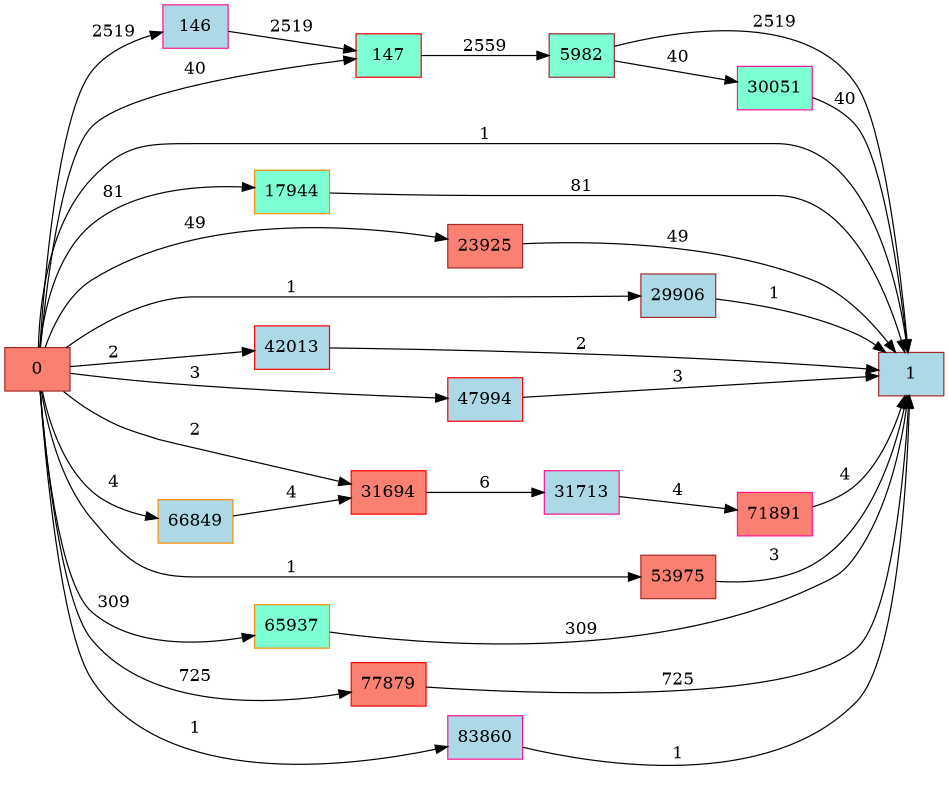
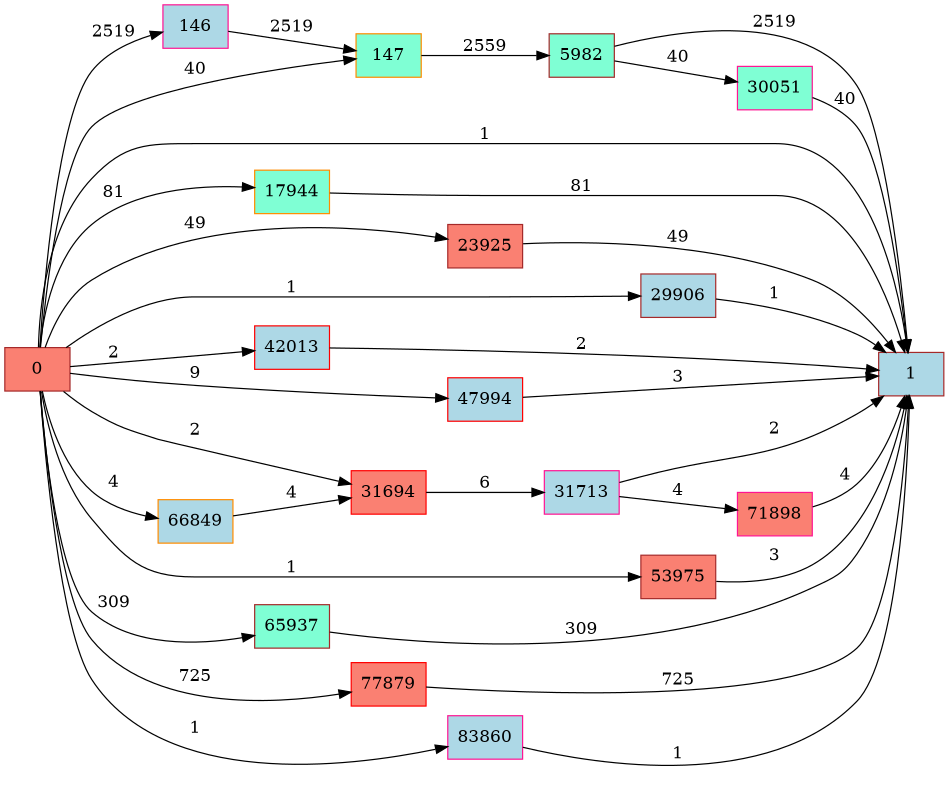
node "147": color red -> darkorange
edge "0" -> "47994": label "3" -> "9"
edge "31713" -> "1": added, label "2"
node "71891": label "71891" -> "71898"
node "65937": color darkorange -> brown
